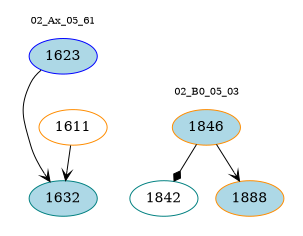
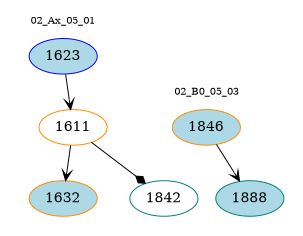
cluster "02_Ax_05_61": label "02_Ax_05_61" -> "02_Ax_05_01"
edge "1623" -> "1632": now "1623" -> "1611"
edge "1846" -> "1842": now "1611" -> "1842"
node "1632": color teal -> darkorange
node "1888": color darkorange -> teal
